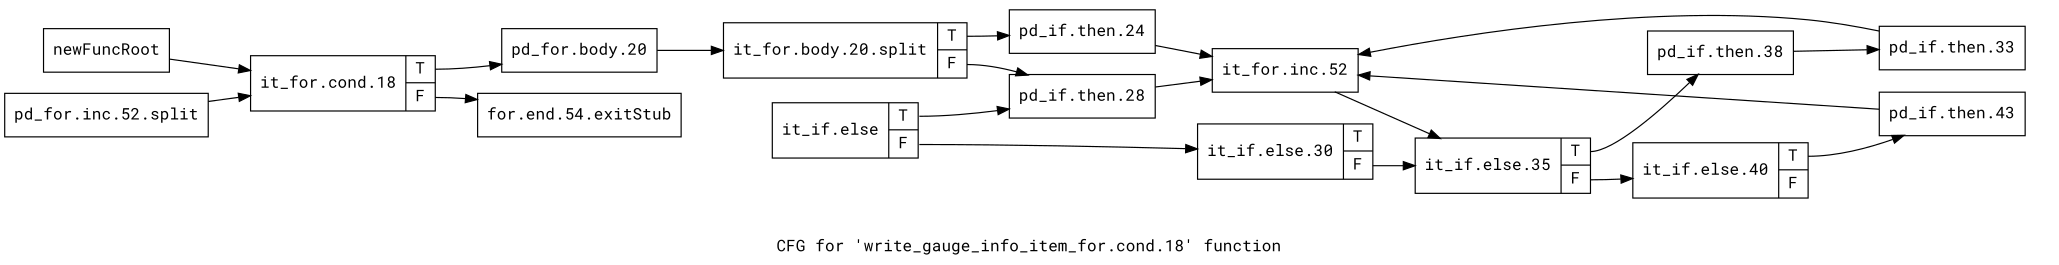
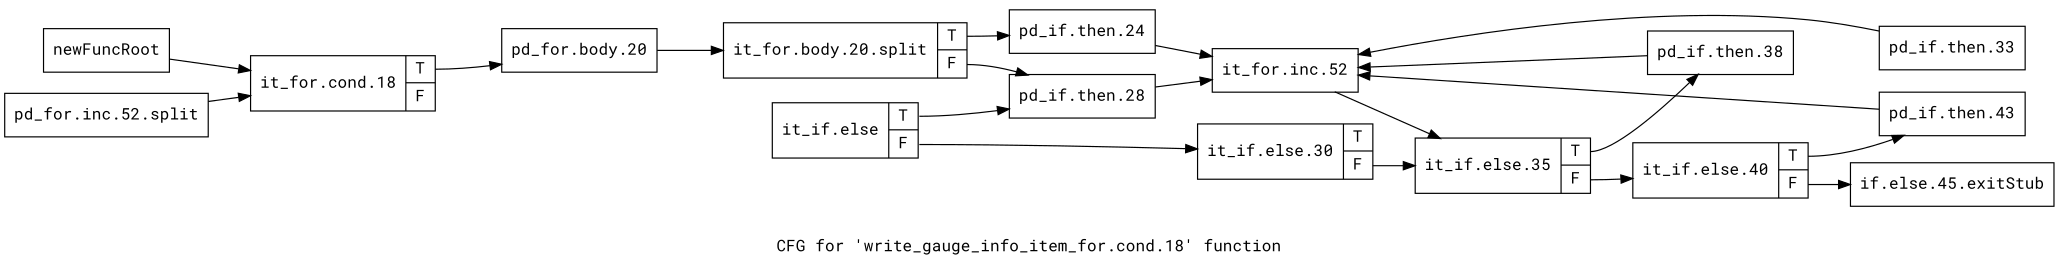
edge "pd_if.then.38" -> "pd_if.then.33": now "pd_if.then.38" -> "it_for.inc.52"
node "for.end.54.exitStub": removed
node "if.else.45.exitStub": added
